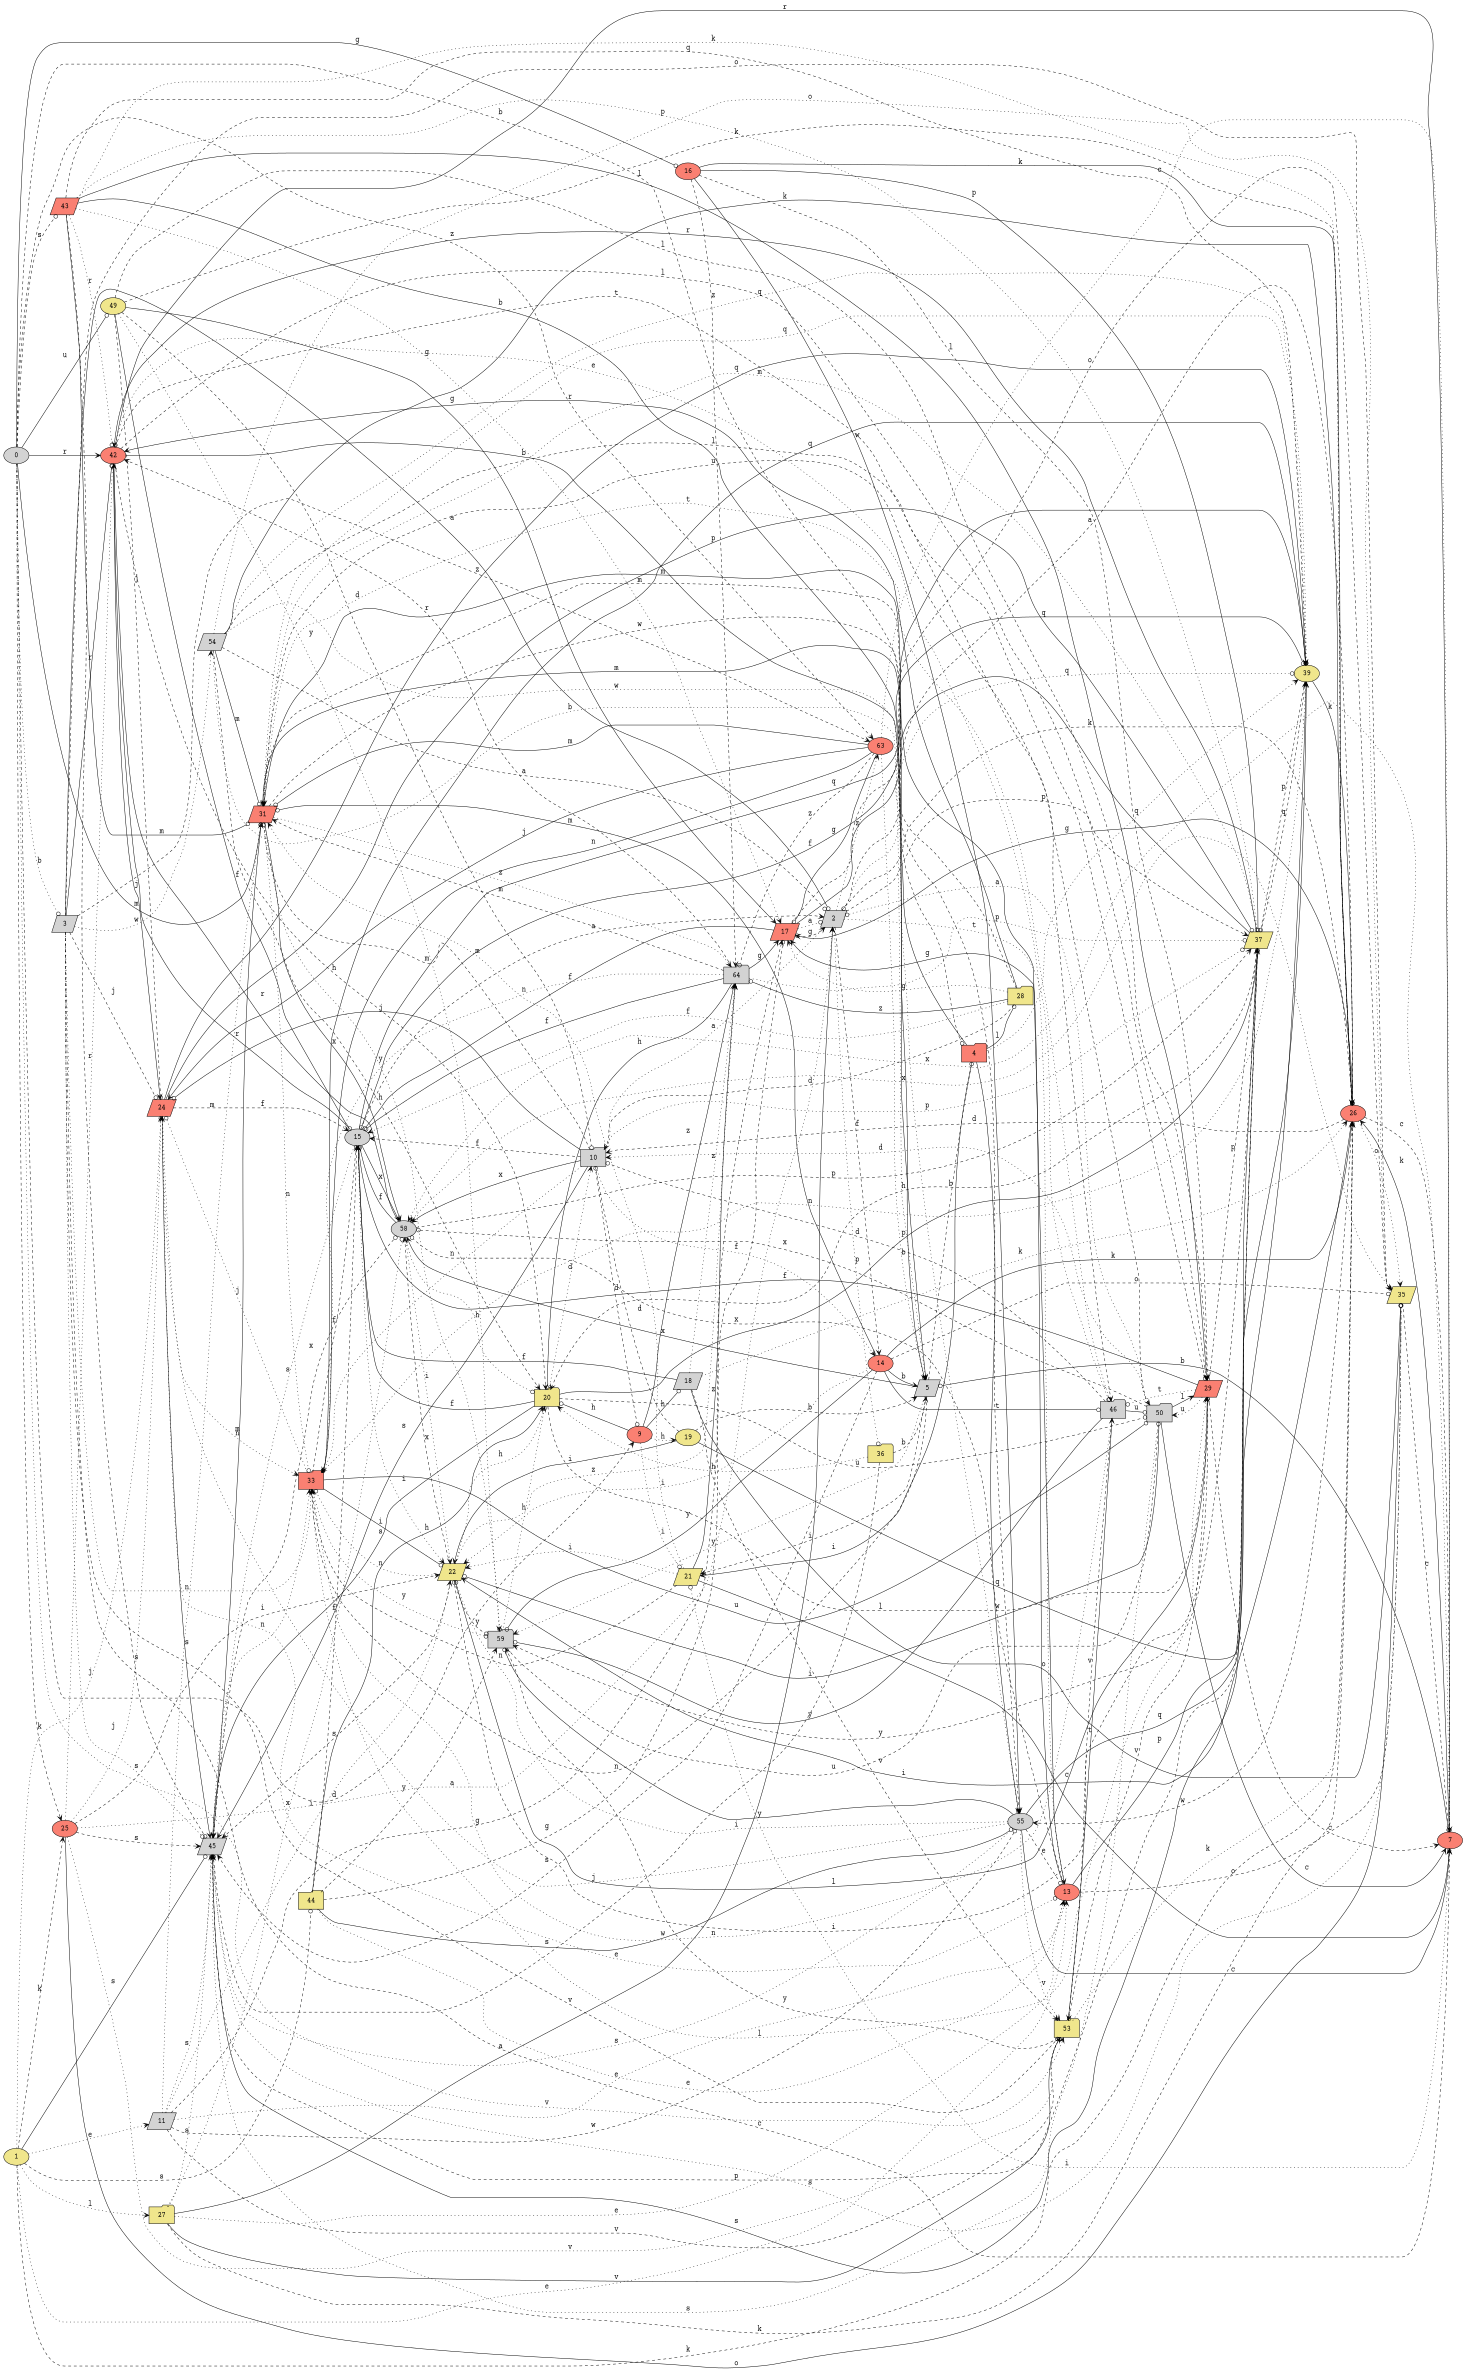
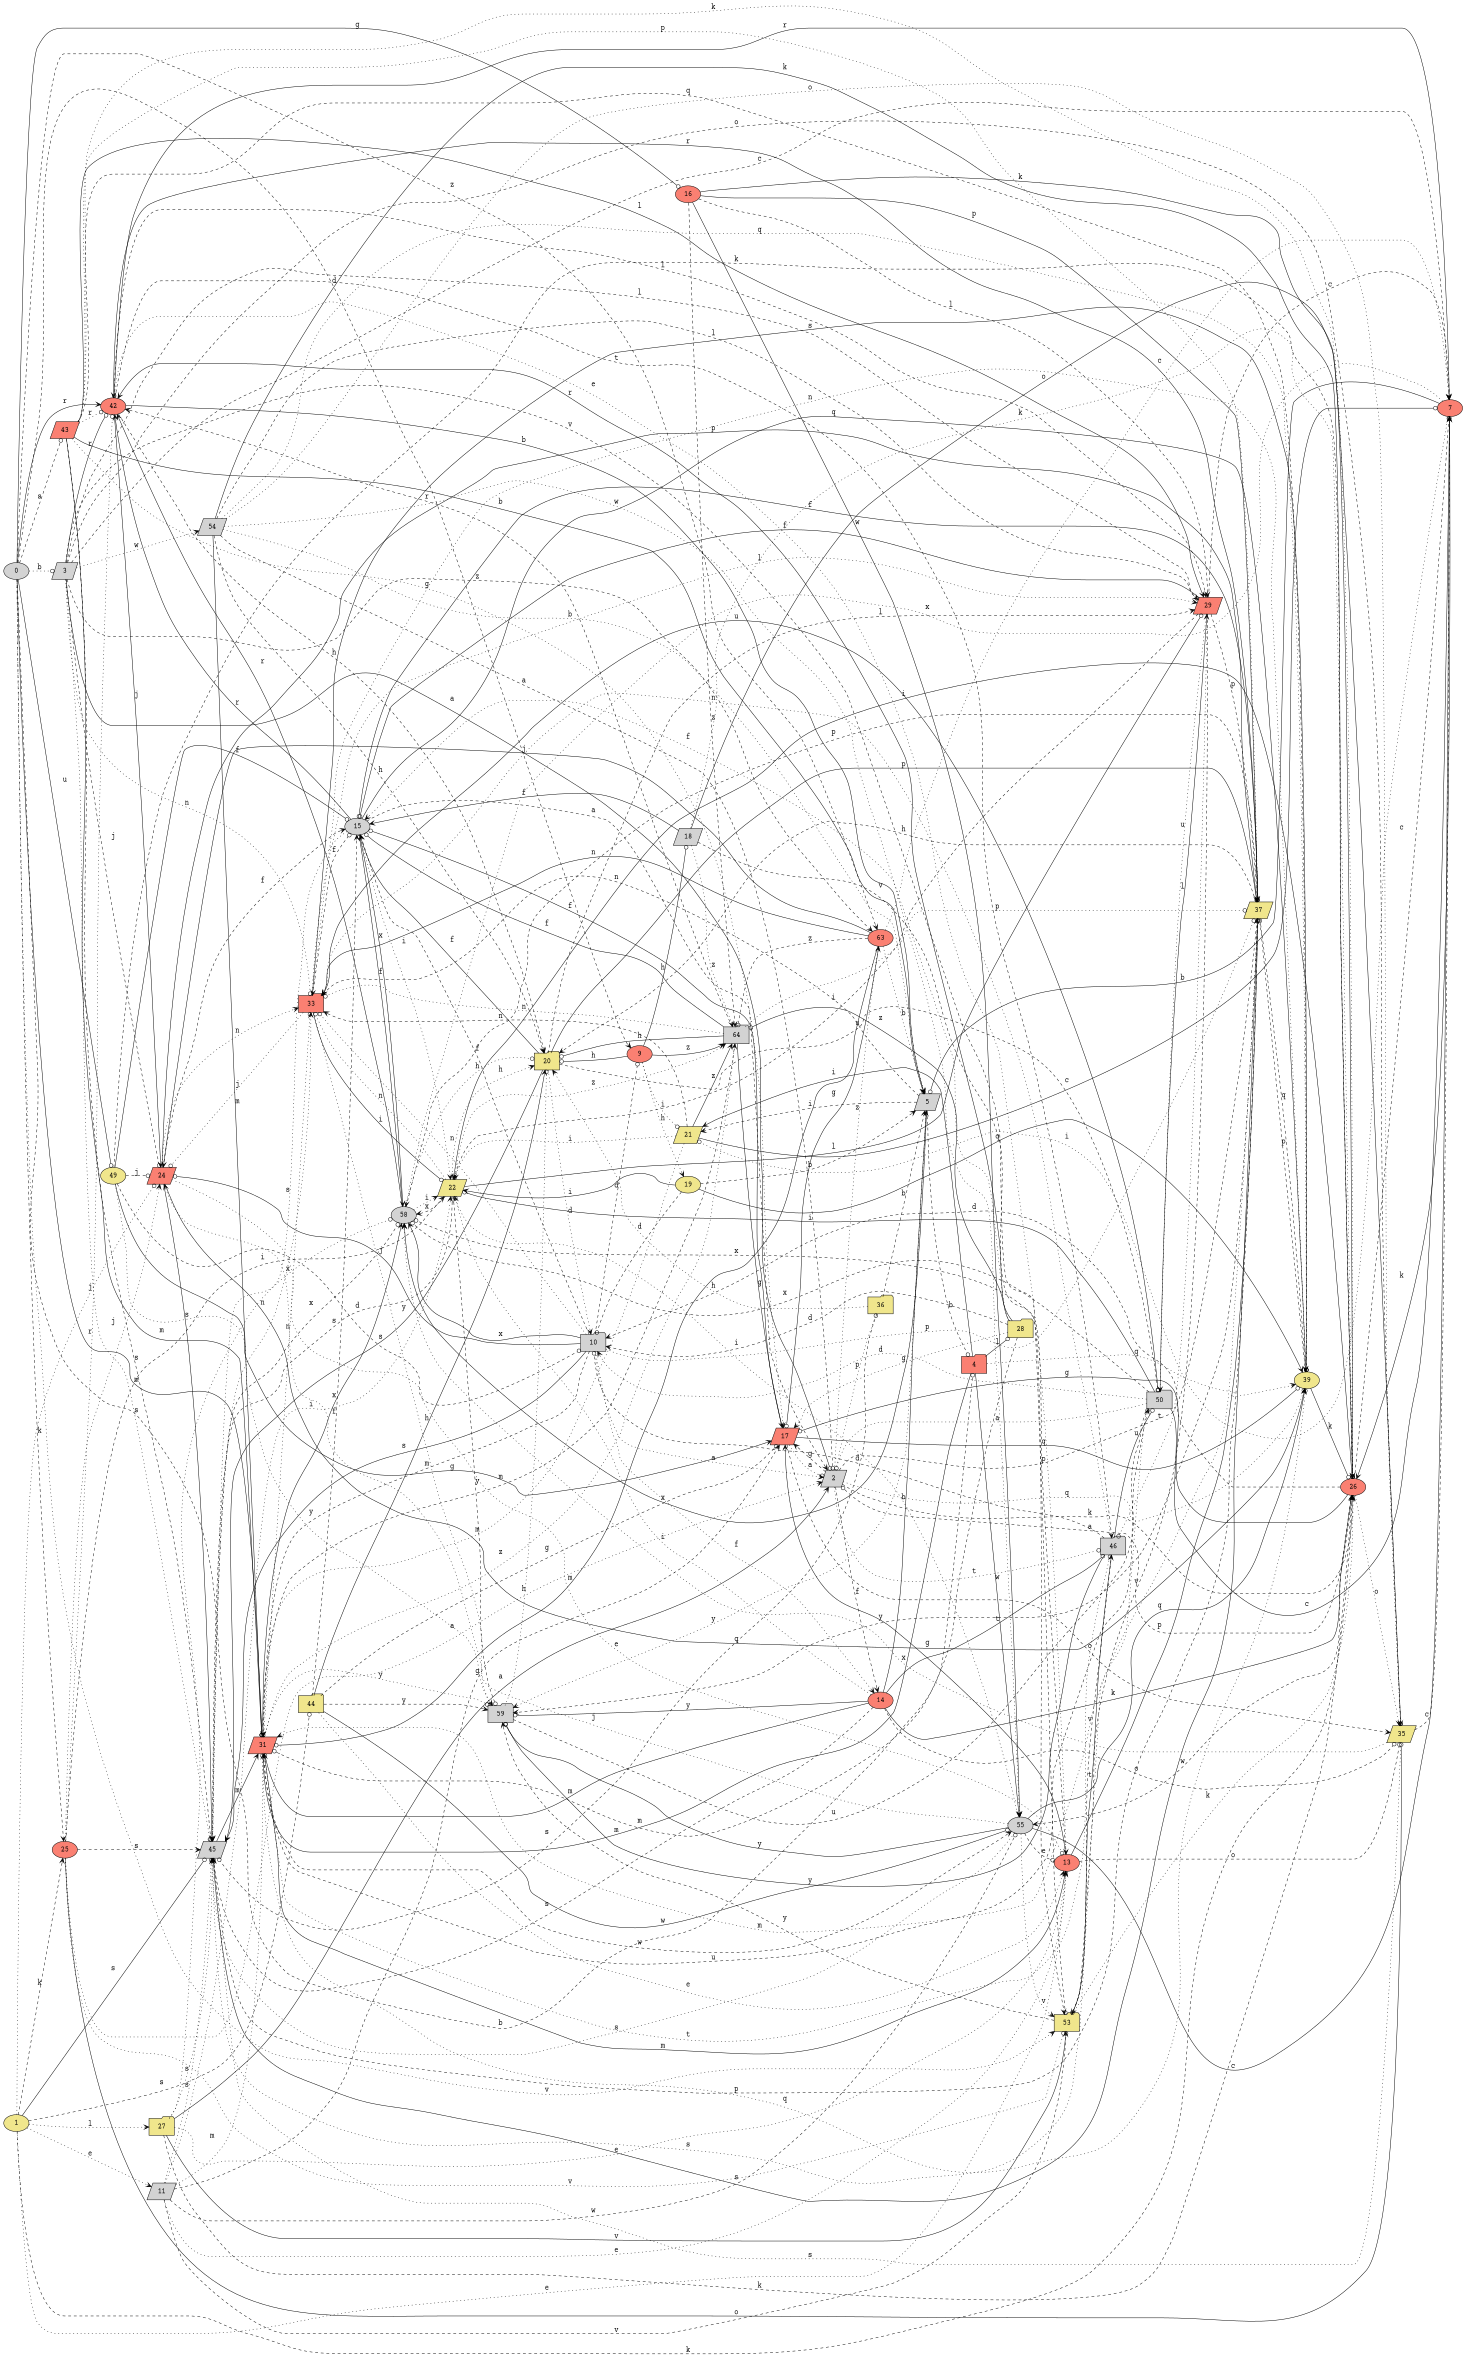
edge "33" -> "39": label "q" -> "s"
edge "49" -> "29": now "3" -> "29"
edge "54" -> "55": arrowhead odot -> vee
